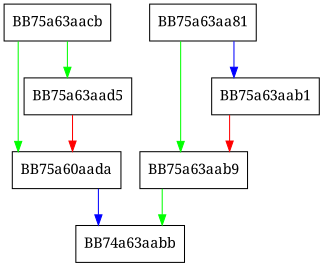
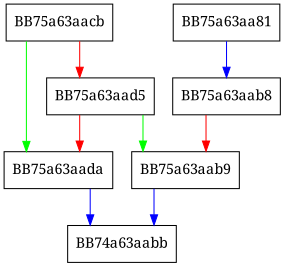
edge "BB75a63aacb" -> "BB75a63aad5": color green -> red
edge "BB75a63aa81" -> "BB75a63aab9": now "BB75a63aad5" -> "BB75a63aab9"
node "BB75a63aab1": label "BB75a63aab1" -> "BB75a63aab8"
node "BB75a60aada": label "BB75a60aada" -> "BB75a63aada"
edge "BB75a63aab9" -> "BB74a63aabb": color green -> blue
